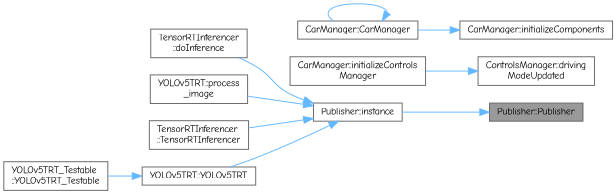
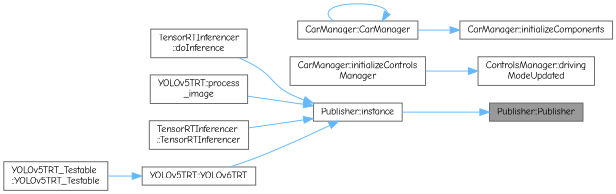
node "YOLOv5TRT::YOLOv5TRT": label "YOLOv5TRT::YOLOv5TRT" -> "YOLOv5TRT::YOLOv6TRT"
